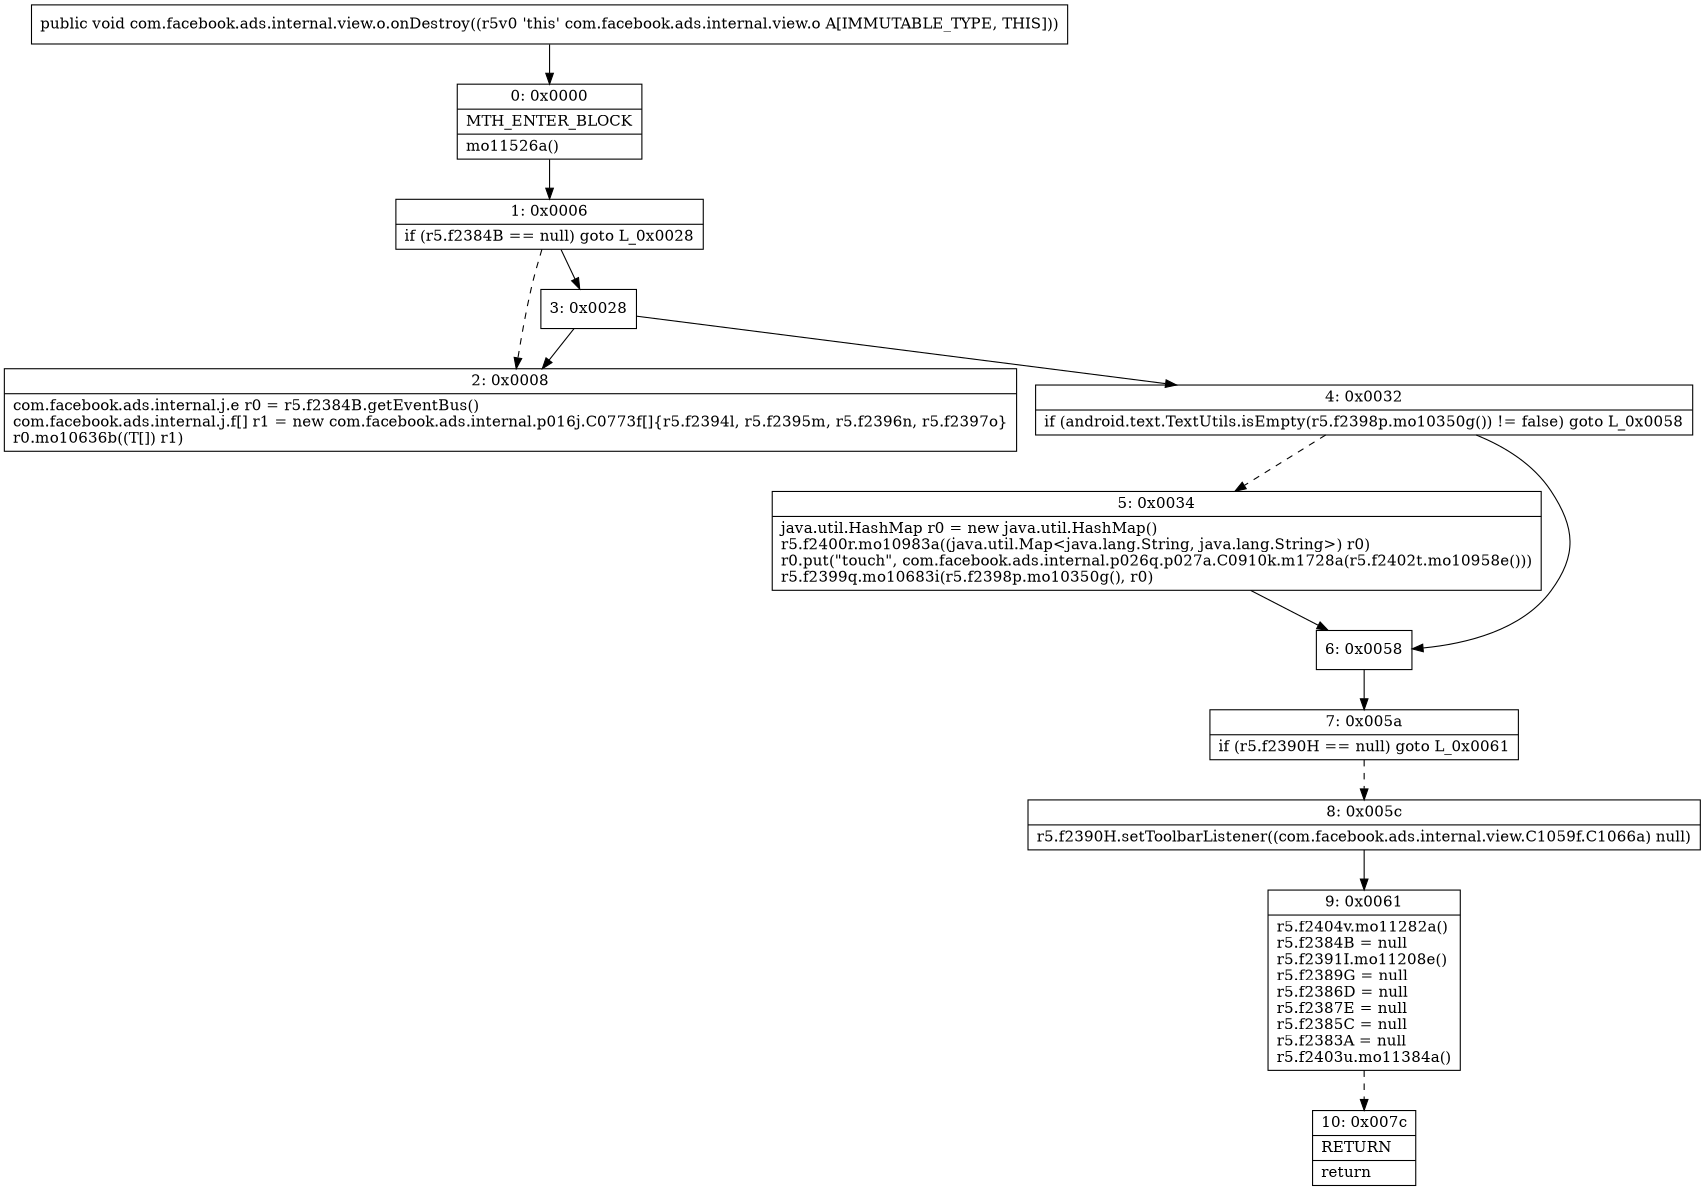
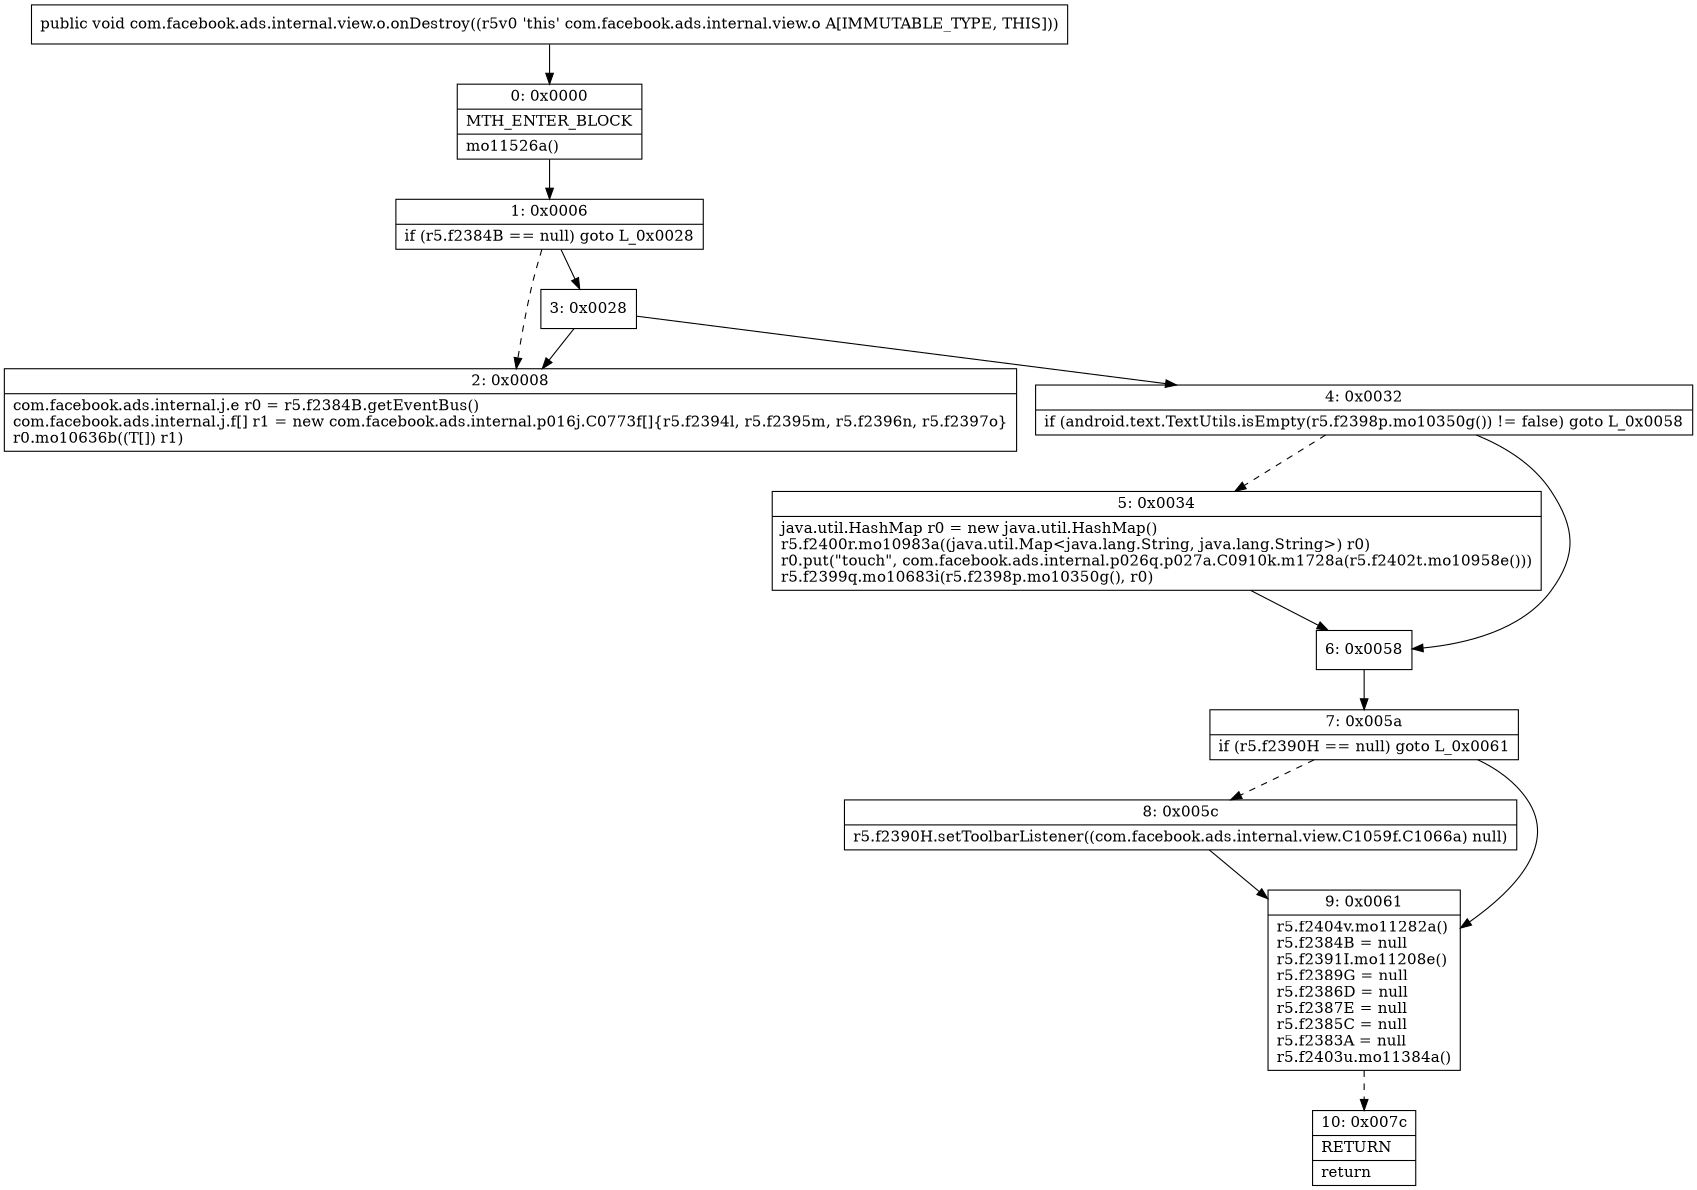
edge "7: 0x005a" -> "9: 0x0061": added
